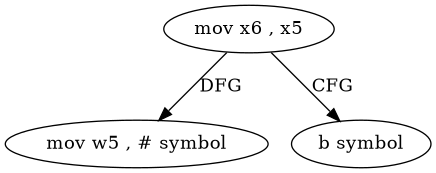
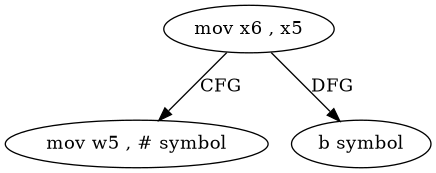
edge "mov x6 , x5" -> "mov w5 , # symbol": label "DFG" -> "CFG"
edge "mov x6 , x5" -> "b symbol": label "CFG" -> "DFG"
